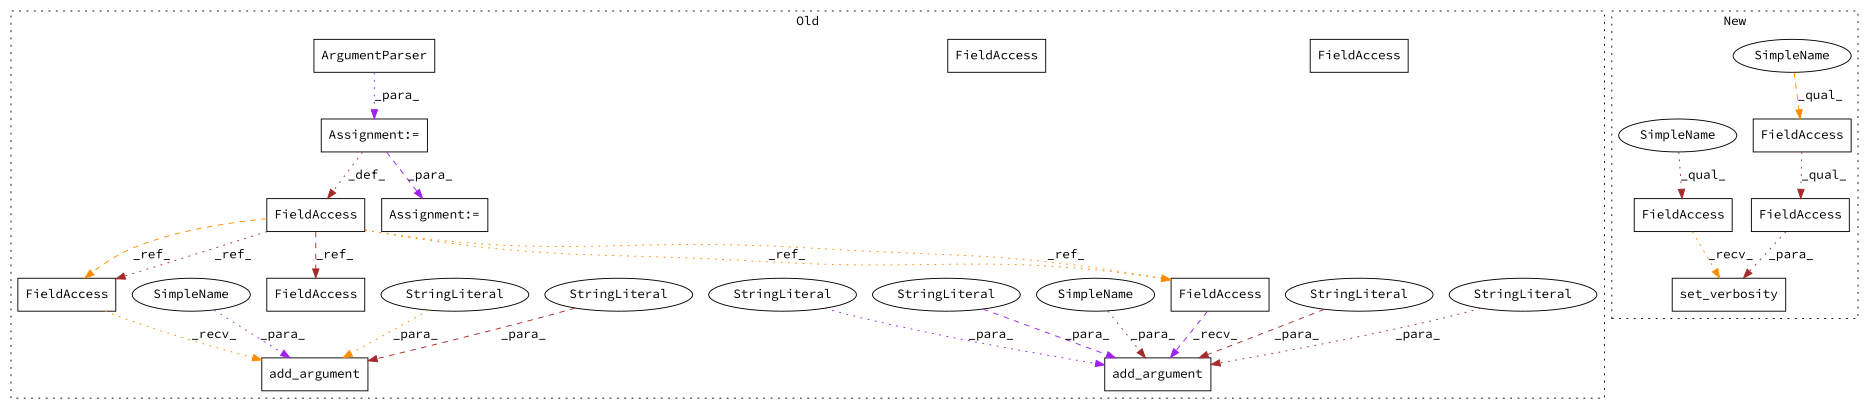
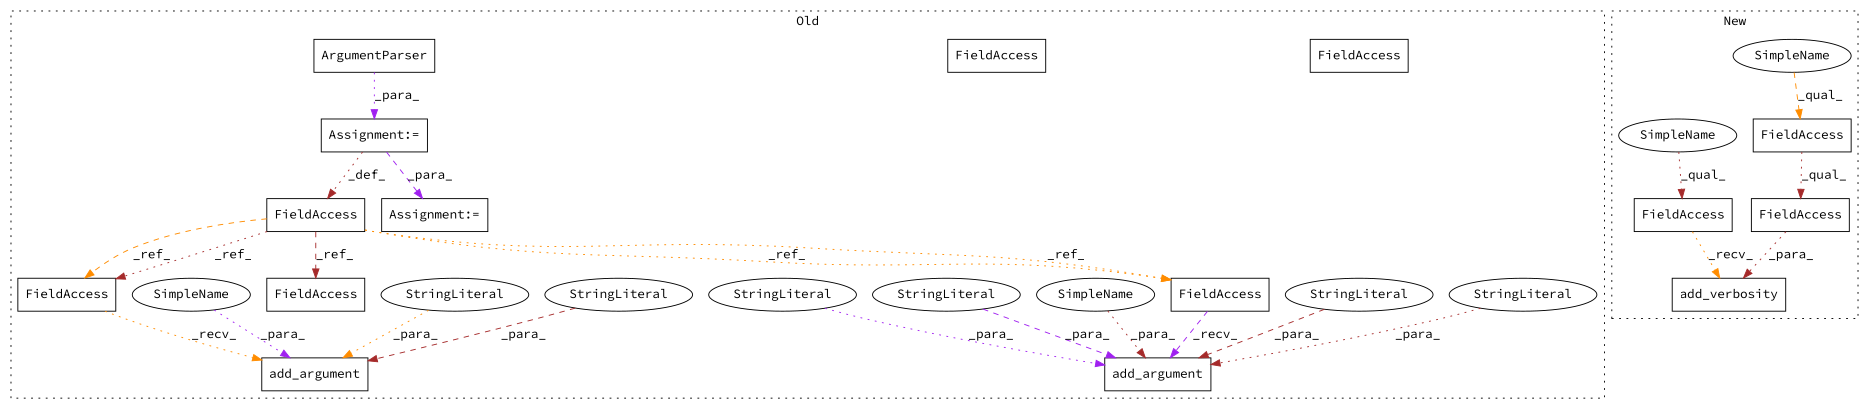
node "set_verbosity": label "set_verbosity" -> "add_verbosity"
